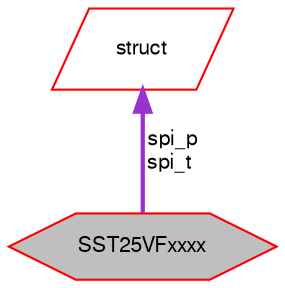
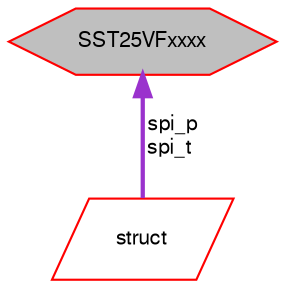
edge "SST25VFxxxx" -> "struct": reversed
